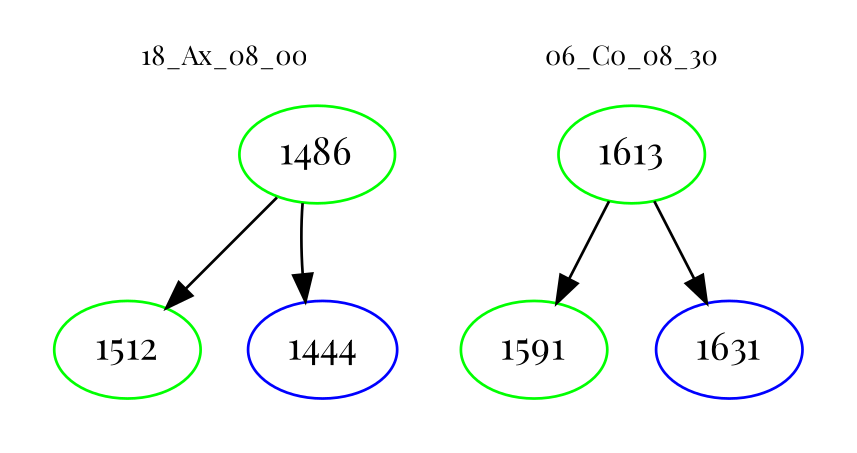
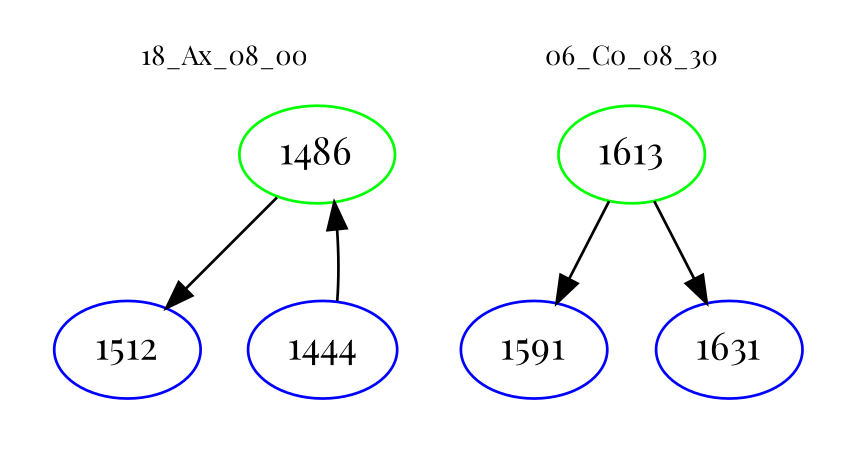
edge "1486" -> "1444": reversed
node "1512": color green -> blue
node "1591": color green -> blue
